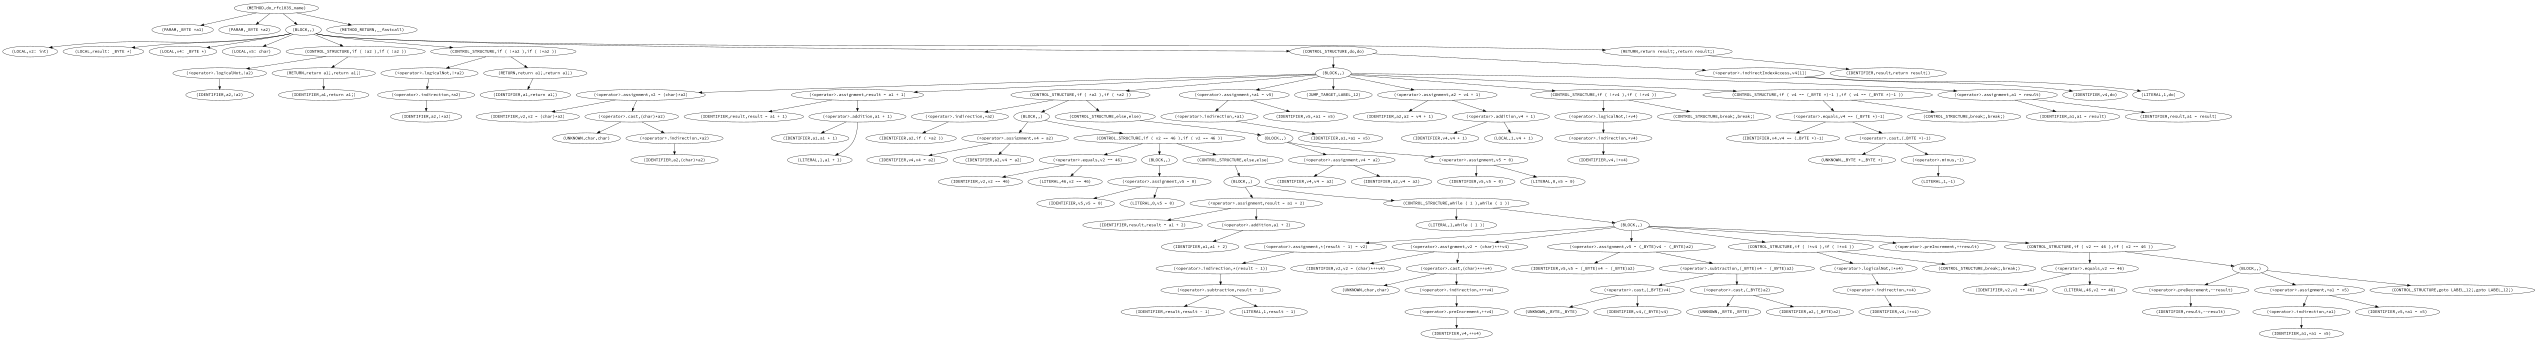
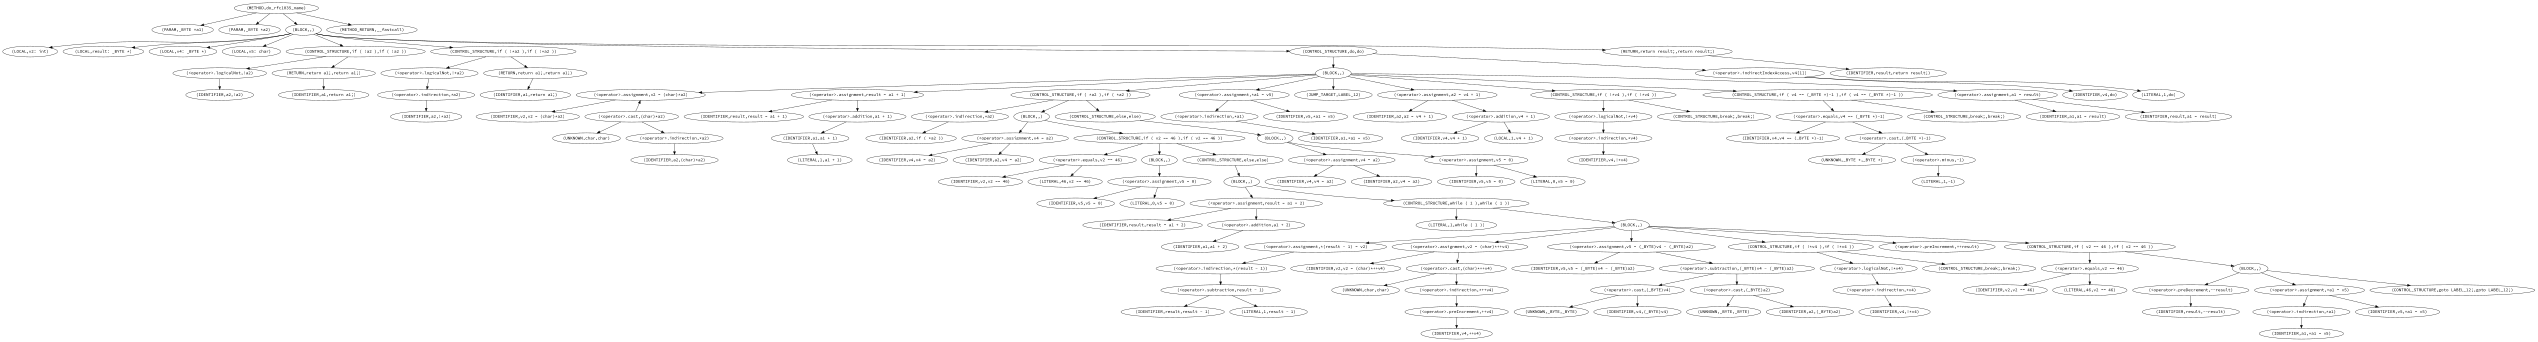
edge "(<operator>.assignment,v2 = (char)*a2)" -> "(<operator>.cast,(char)*a2)": reversed
edge "(<operator>.addition,a1 + 1)" -> "(LITERAL,1,a1 + 1)": now "(IDENTIFIER,a1,a1 + 1)" -> "(LITERAL,1,a1 + 1)"
